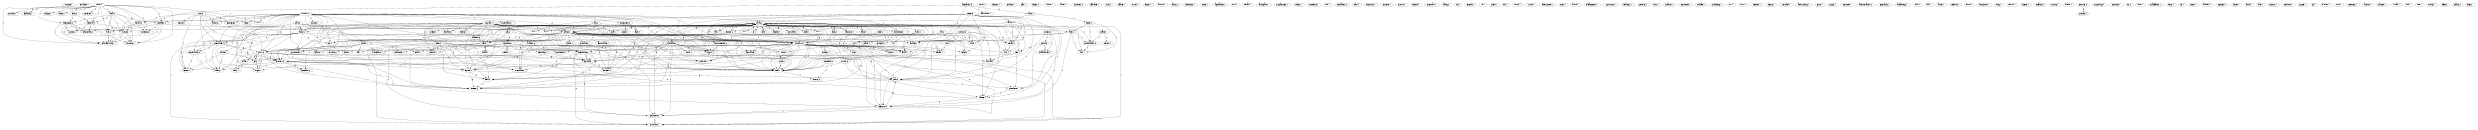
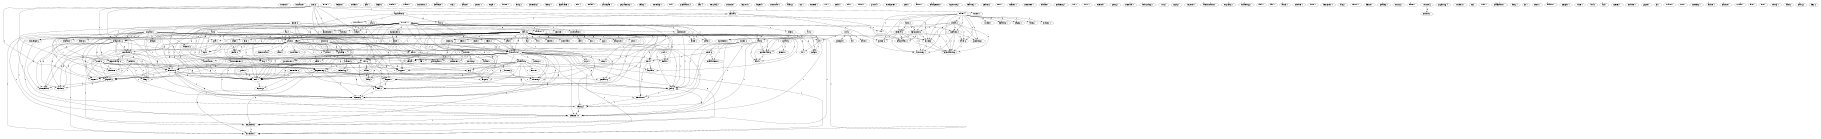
edge "shuttle(10)" -> "payload(2)": reversed
node "flight(8)": label "flight(8)" -> "manpower(8)"
node "pencil(1)": removed
edge "job(4)" -> "winner(1)": now "job(4)" -> "bit(1)"
edge "technology(4)" -> "physical(3)": now "mission(13)" -> "physical(3)"
